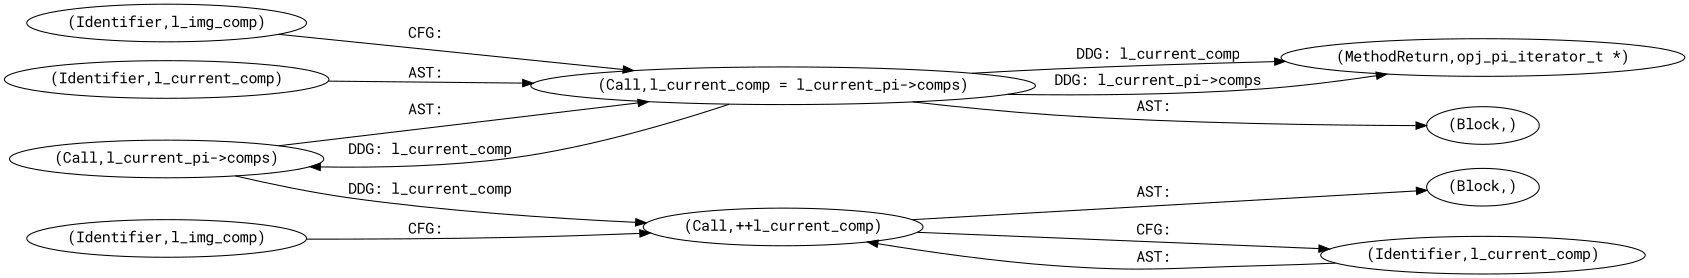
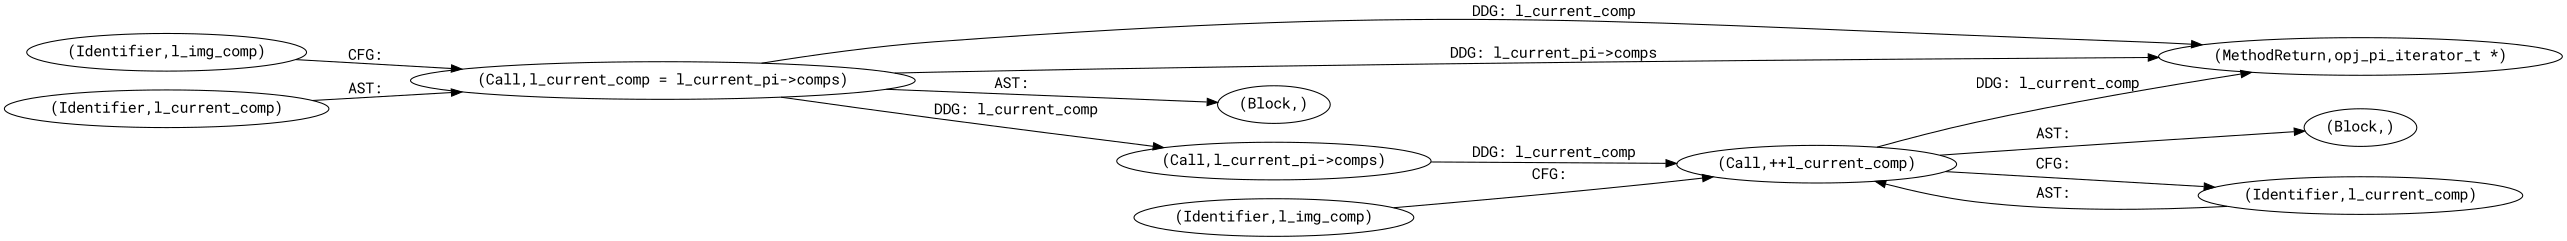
edge "(Call,++l_current_comp)" -> "(MethodReturn,opj_pi_iterator_t *)": added, label "DDG: l_current_comp"
edge "(Call,l_current_pi->comps)" -> "(Call,l_current_comp = l_current_pi->comps)": removed, label "AST:"
